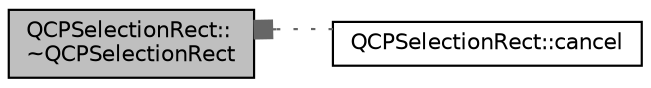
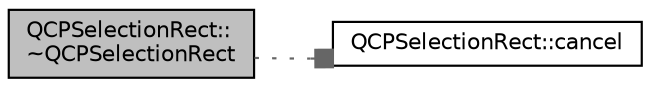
edge "QCPSelectionRect::cancel" -> "QCPSelectionRect:: ~QCPSelectionRect": reversed
